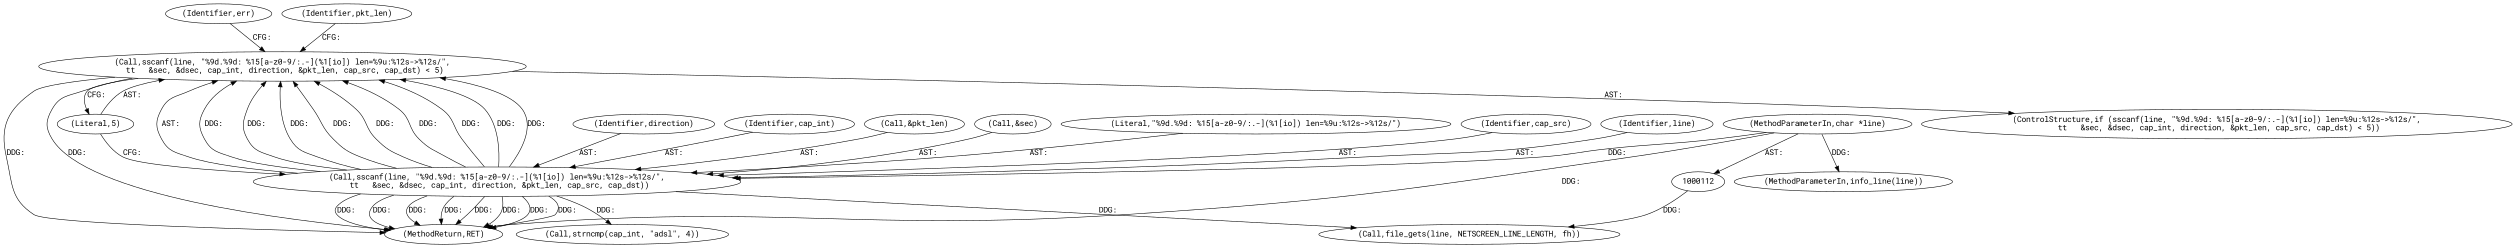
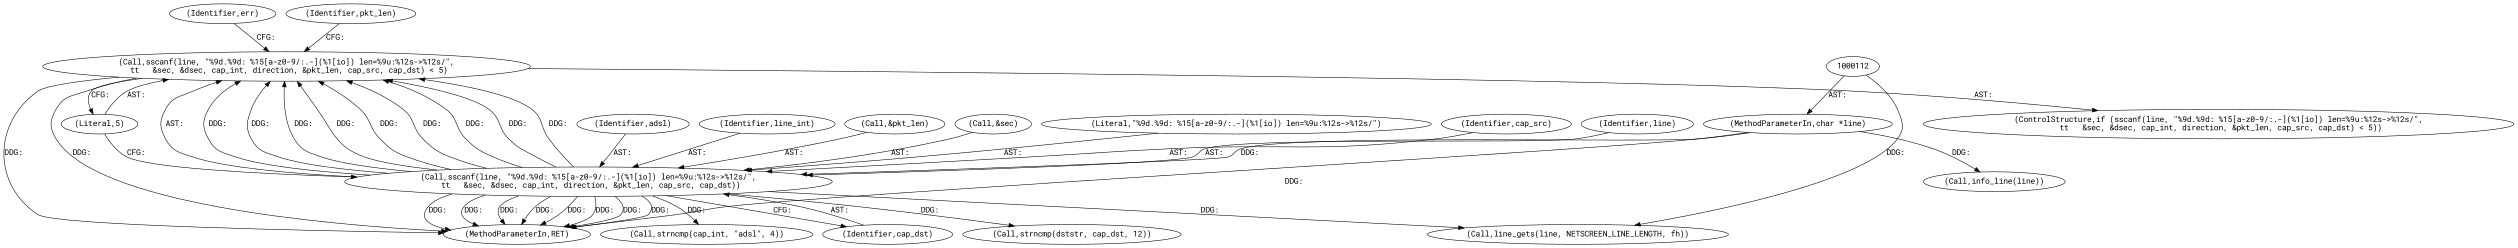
node "(Identifier,direction)": label "(Identifier,direction)" -> "(Identifier,adsl)"
node "(Identifier,cap_int)": label "(Identifier,cap_int)" -> "(Identifier,line_int)"
edge "(MethodParameterIn,char *line)" -> "1000112": reversed
node "(MethodParameterIn,info_line(line))": label "(MethodParameterIn,info_line(line))" -> "(Call,info_line(line))"
node "(MethodReturn,RET)": label "(MethodReturn,RET)" -> "(MethodParameterIn,RET)"
node "(Identifier,cap_dst)": added
node "(Call,strncmp(dststr, cap_dst, 12))": added
node "(Call,file_gets(line, NETSCREEN_LINE_LENGTH, fh))": label "(Call,file_gets(line, NETSCREEN_LINE_LENGTH, fh))" -> "(Call,line_gets(line, NETSCREEN_LINE_LENGTH, fh))"
